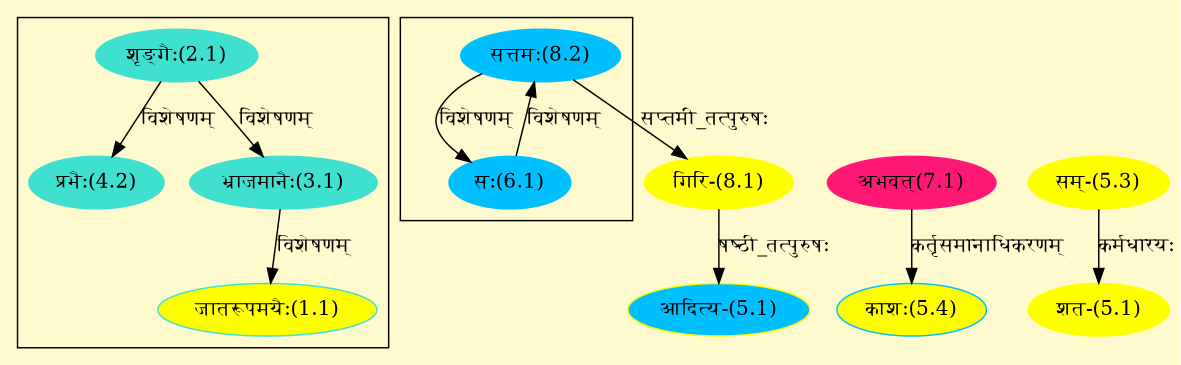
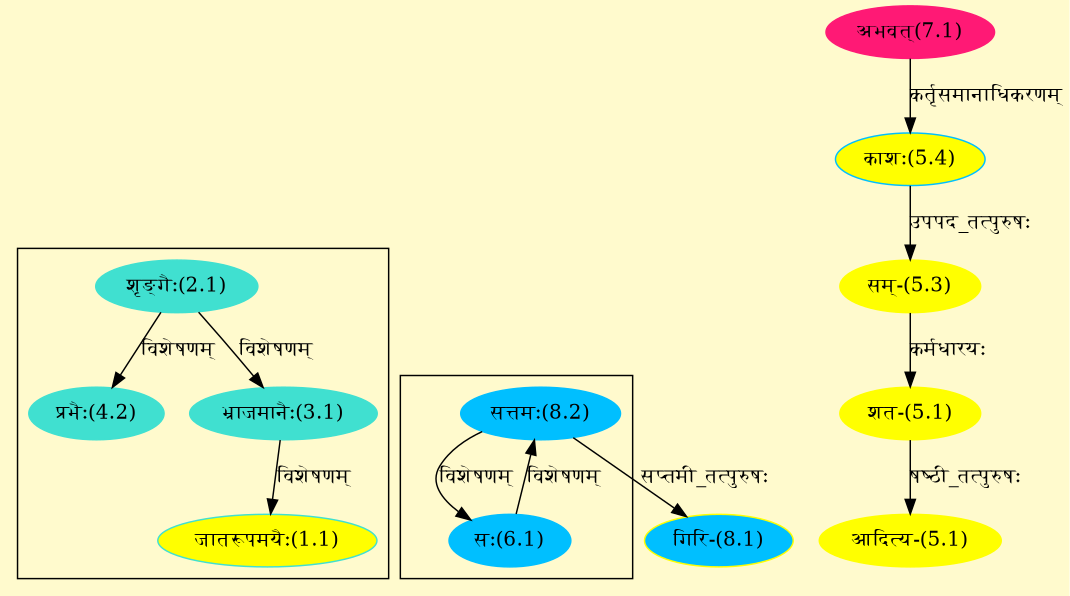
node "गिरि-(8.1)": fillcolor #ffff00 -> #00bfff
edge "काशः(5.4)" -> "सम्-(5.3)": added, label "उपपद_तत्पुरुषः"
edge "गिरि-(8.1)" -> "आदित्य-(5.1)": now "शत-(5.1)" -> "आदित्य-(5.1)"
node "आदित्य-(5.1)": fillcolor #00bfff -> #ffff00
